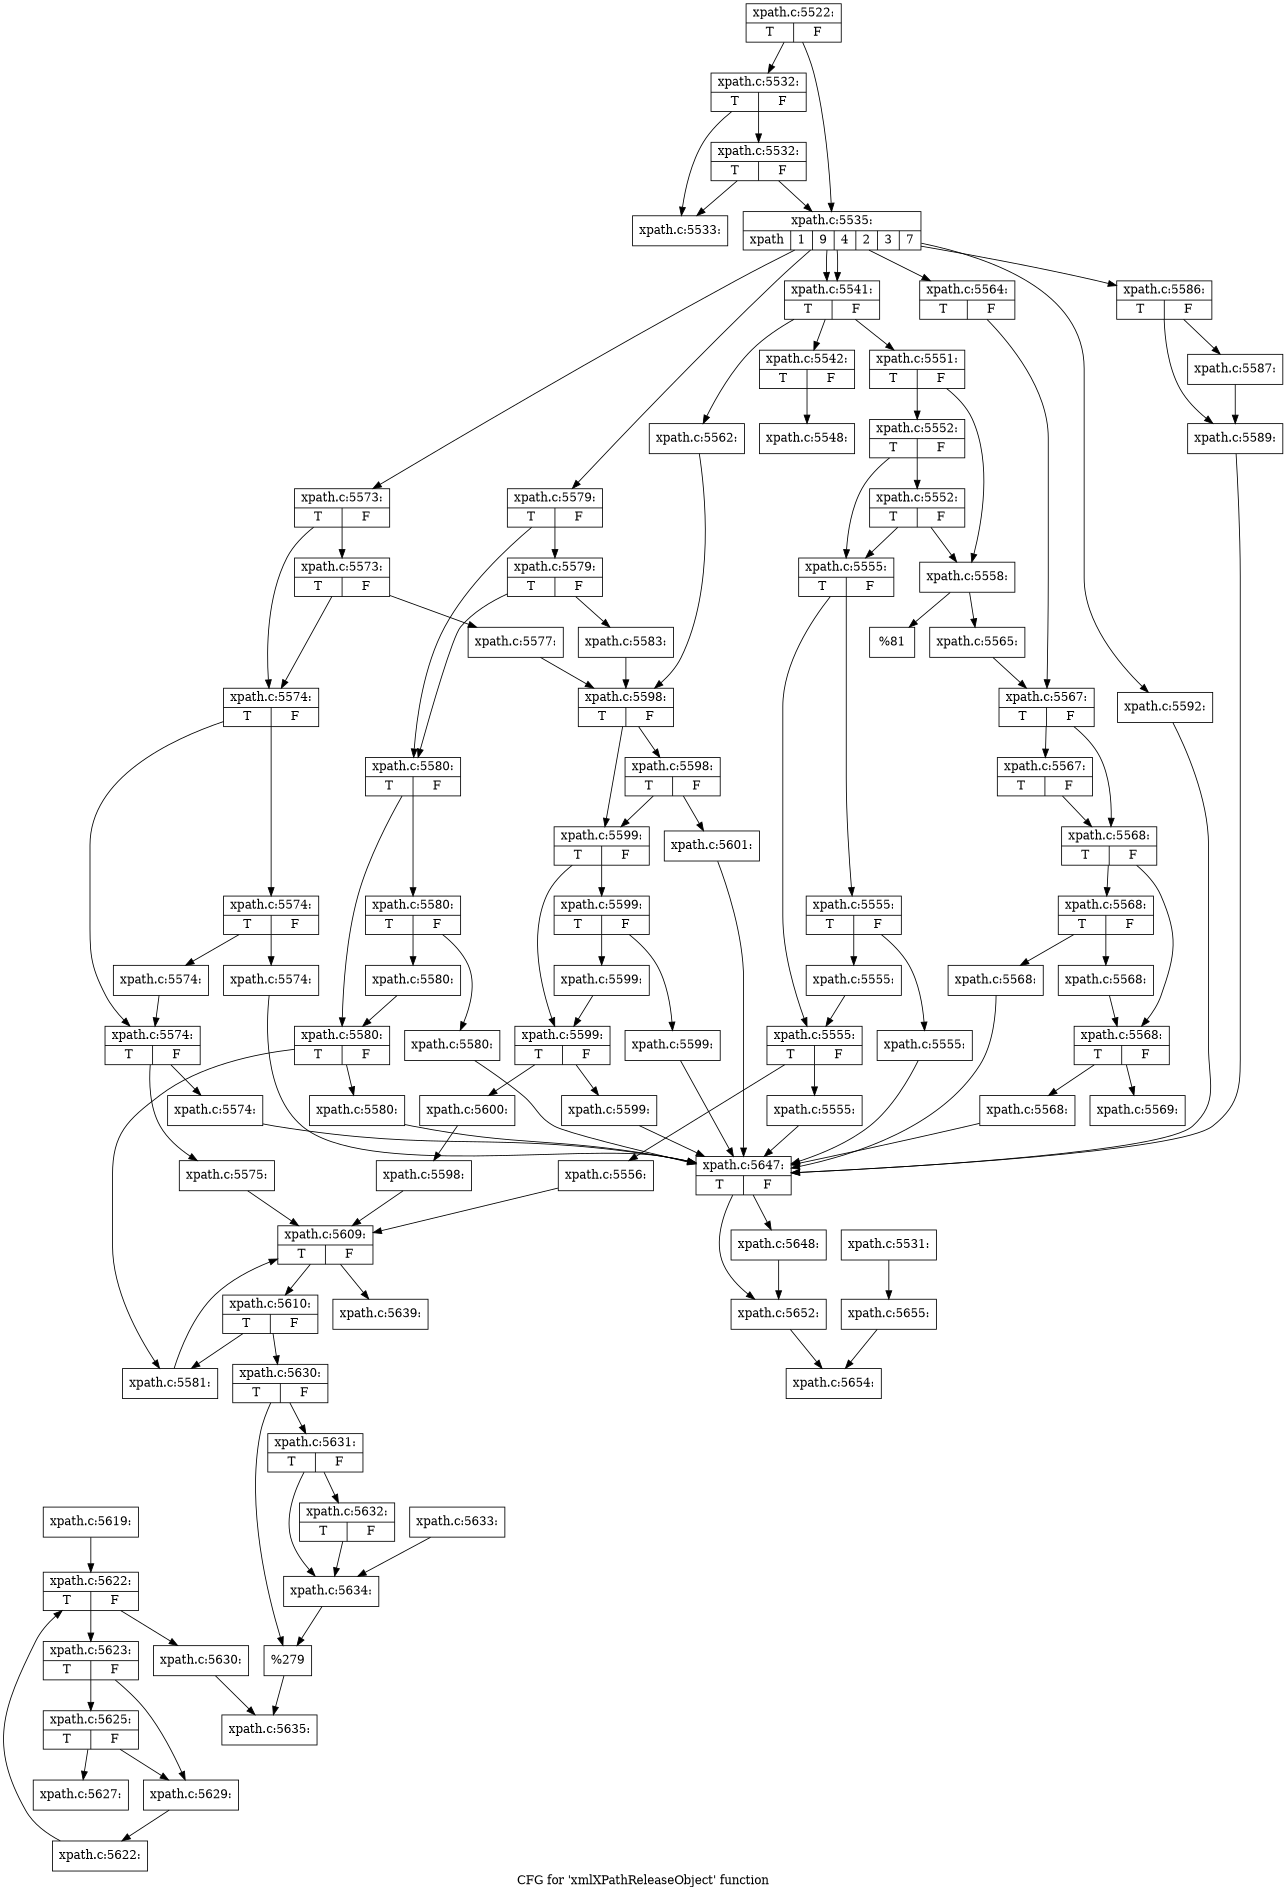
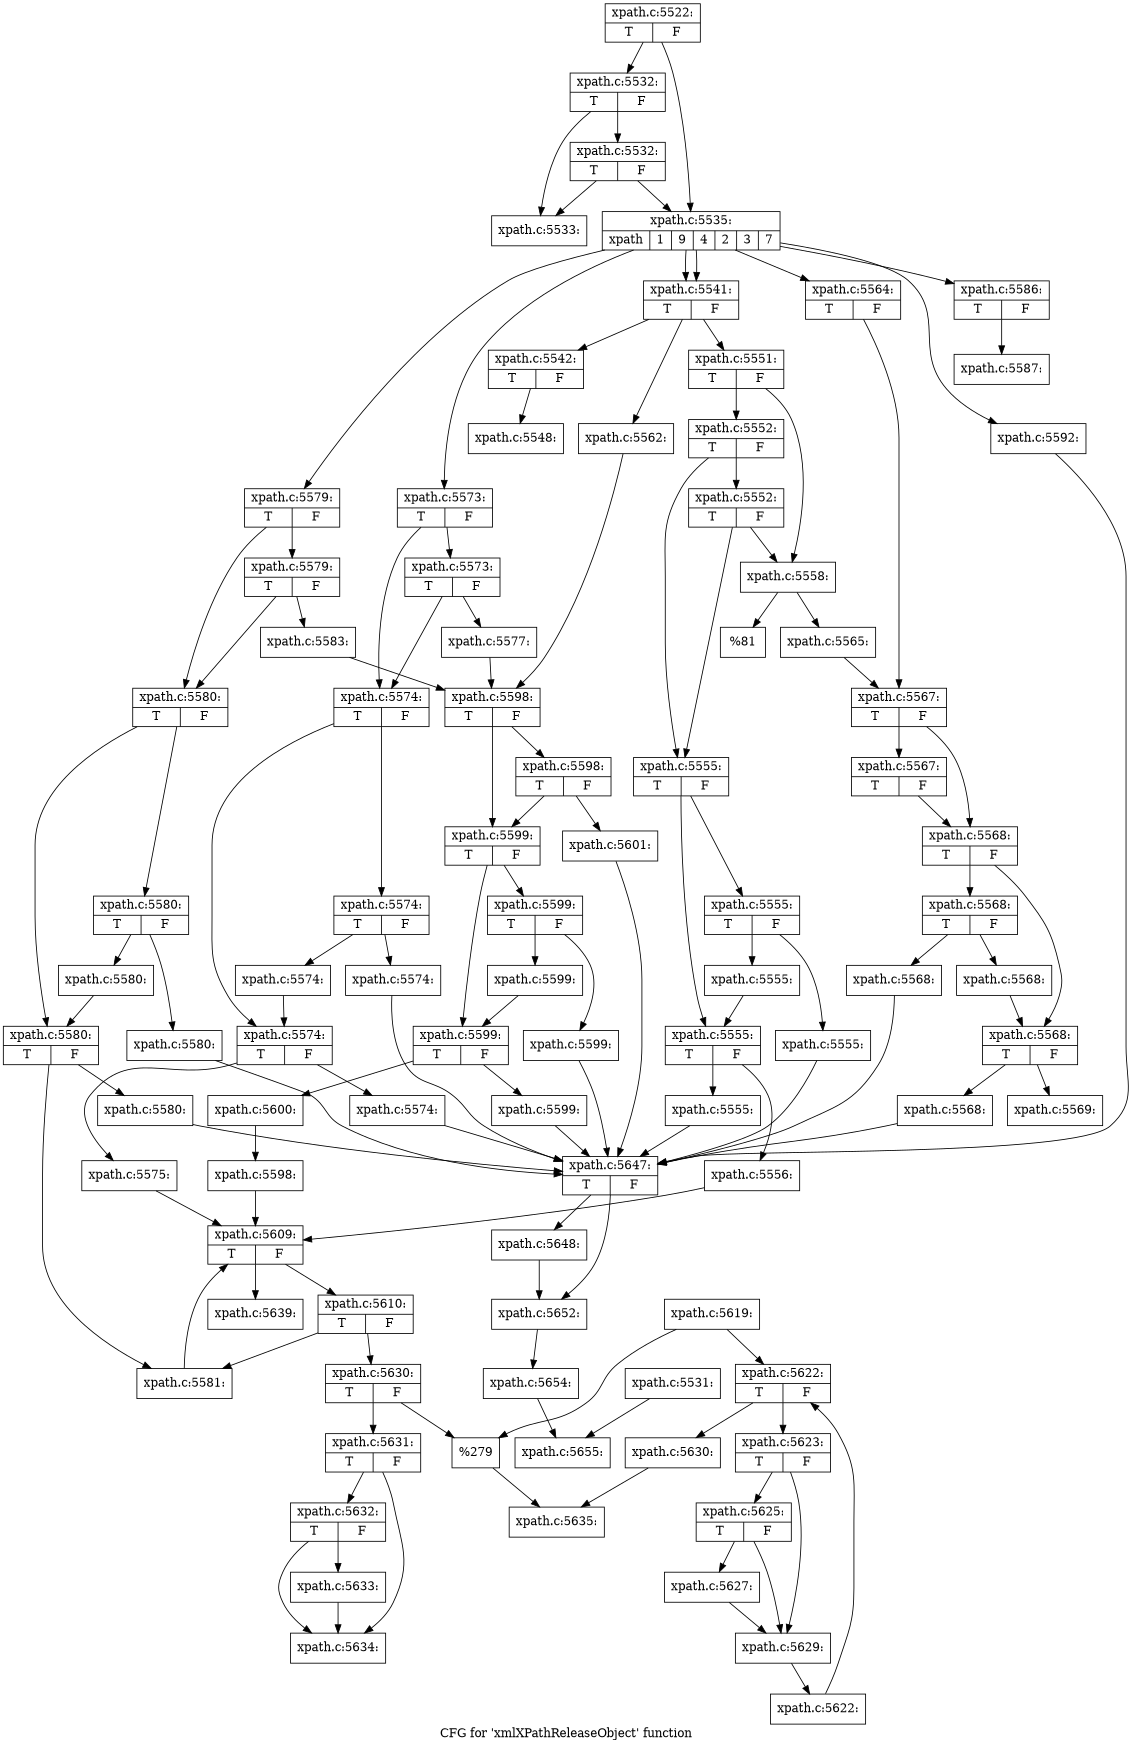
node "xpath.c:5589:": removed
edge "xpath.c:5655:" -> "xpath.c:5654:": reversed
edge "xpath.c:5632:" -> "xpath.c:5633:": added
edge "xpath.c:5627:" -> "xpath.c:5629:": added
edge "xpath.c:5634:" -> "%279": now "xpath.c:5619:" -> "%279"
